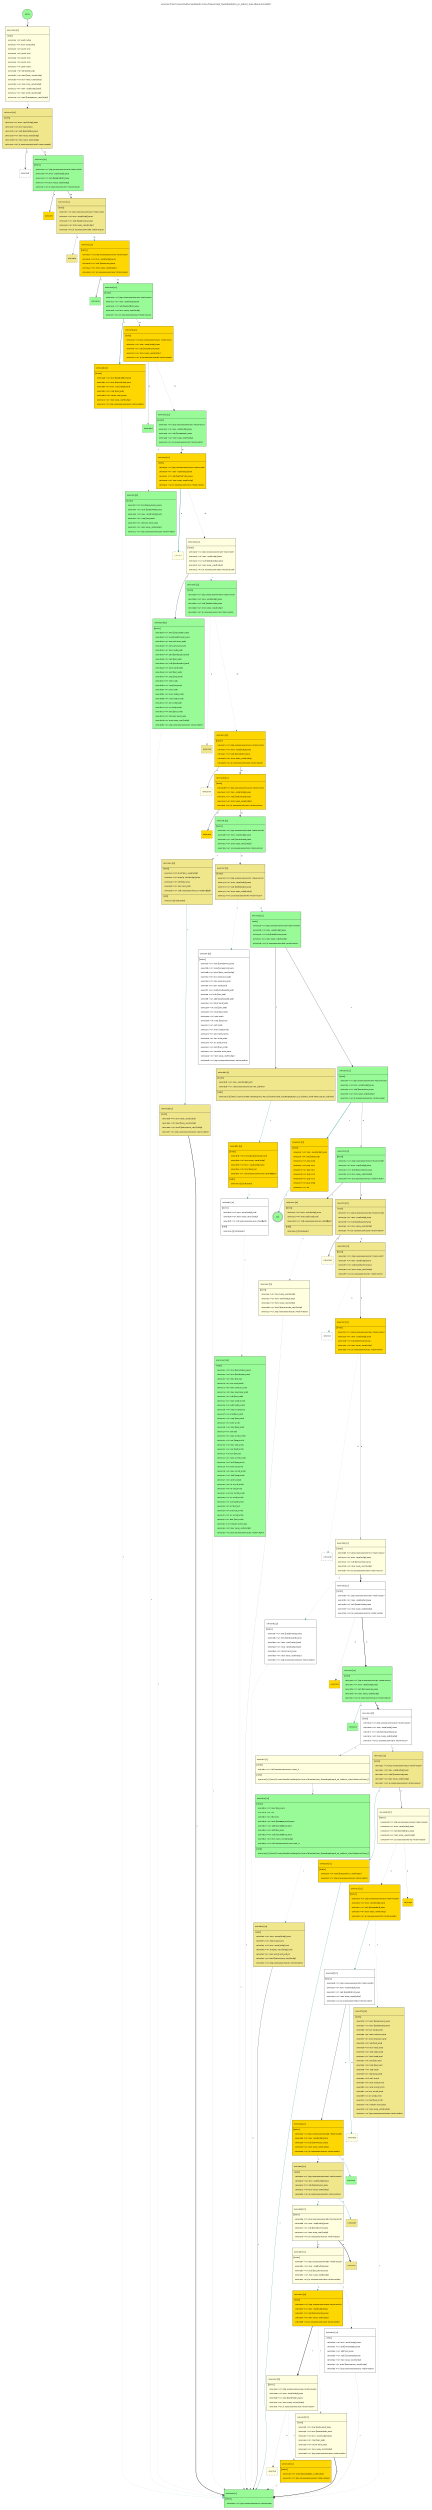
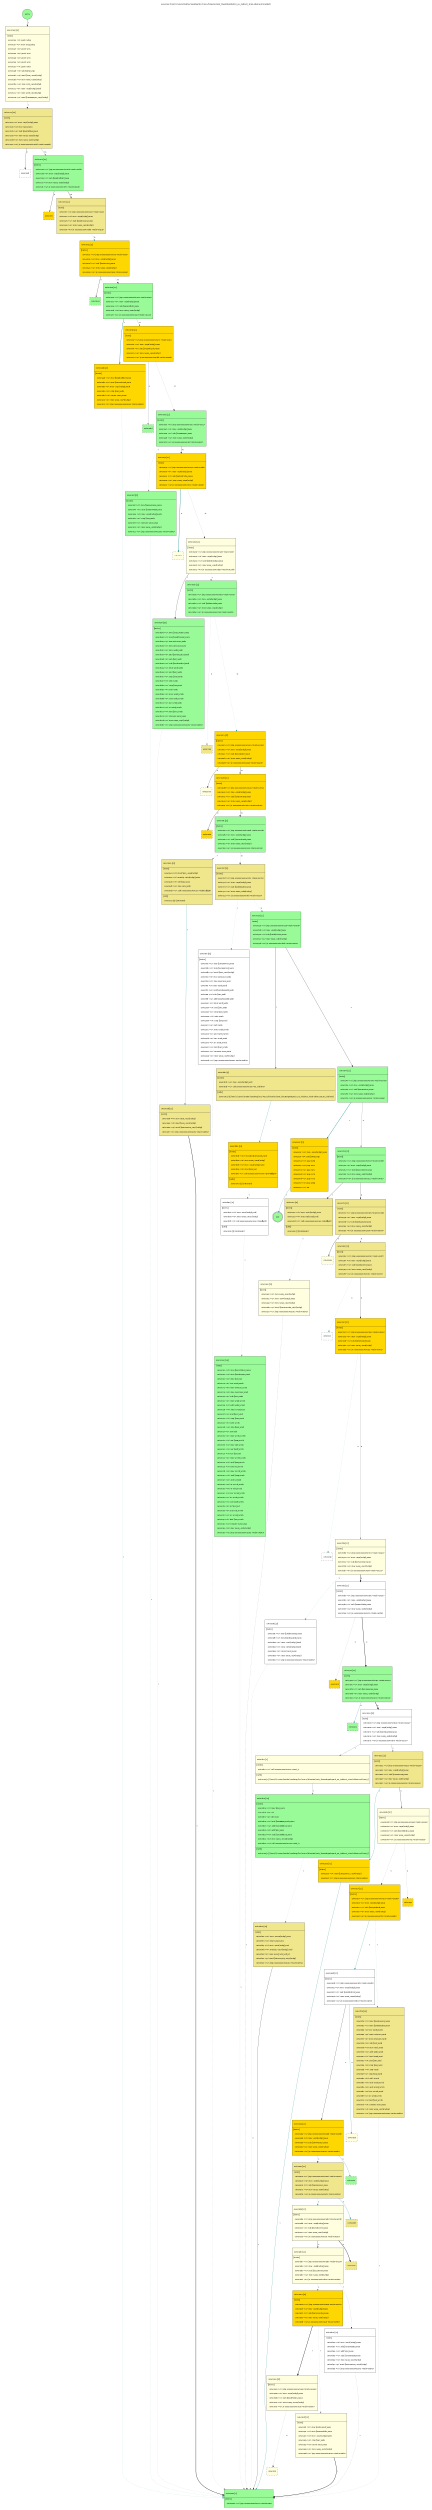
node "0x401dfa": removed
node "0x401c8e [12]": removed
